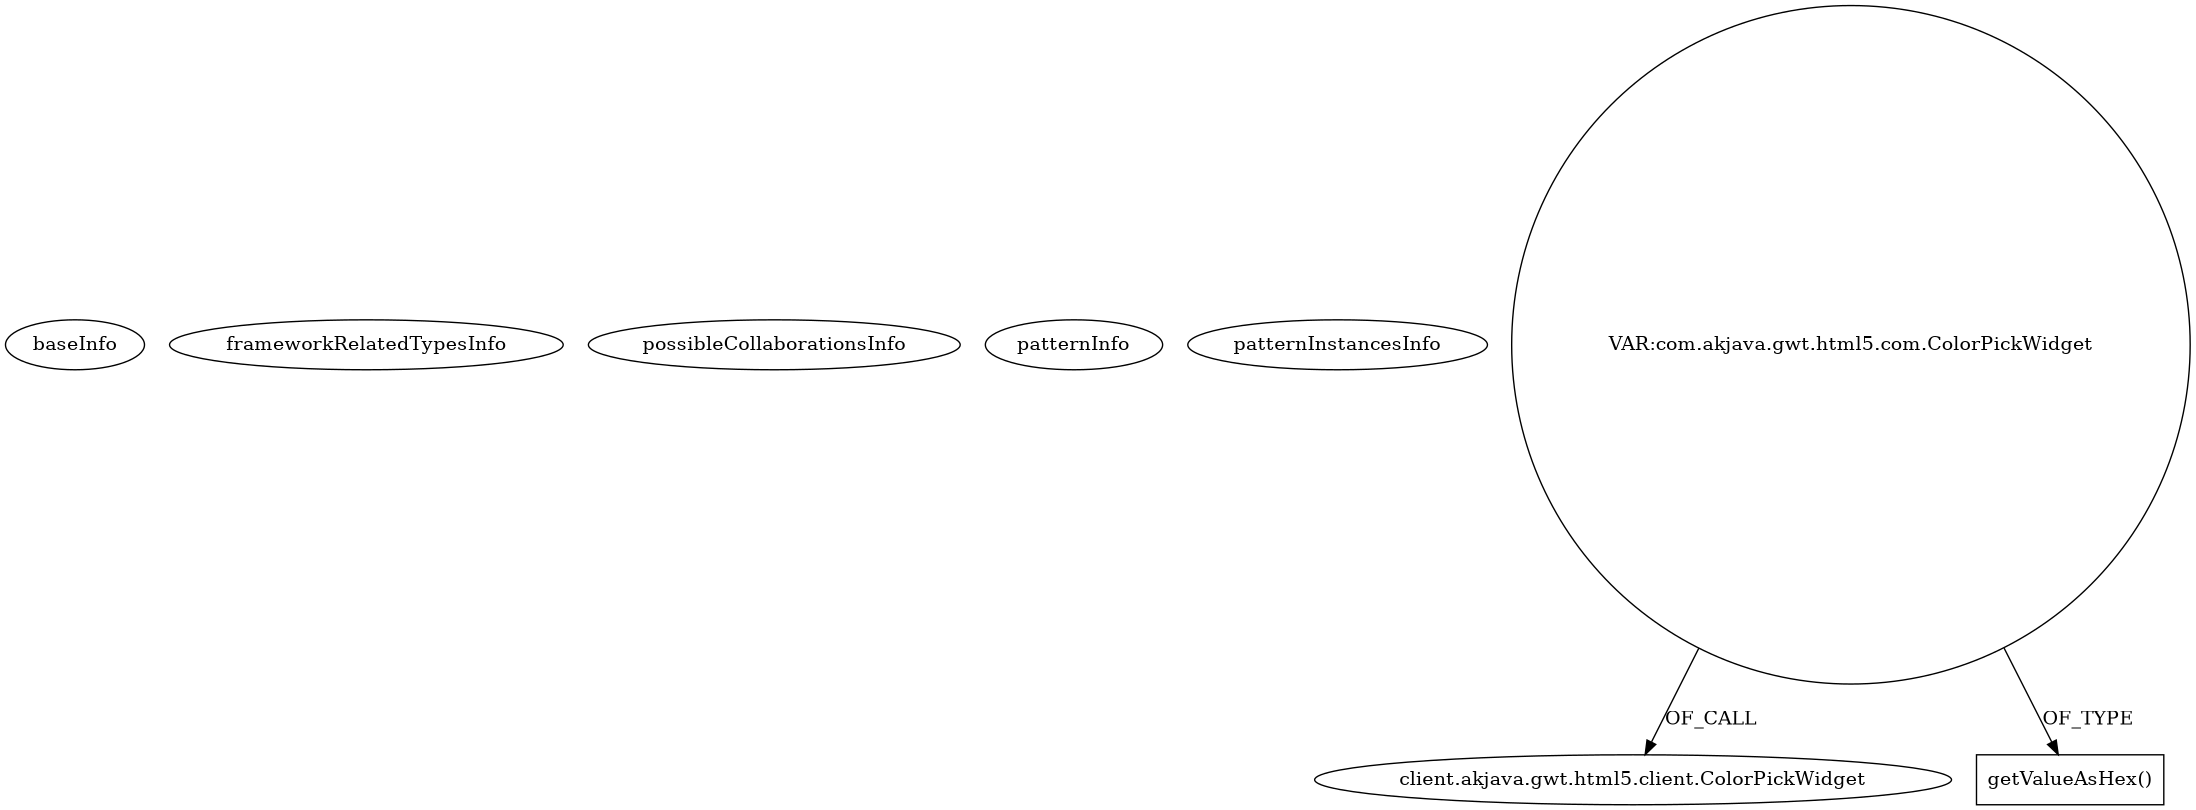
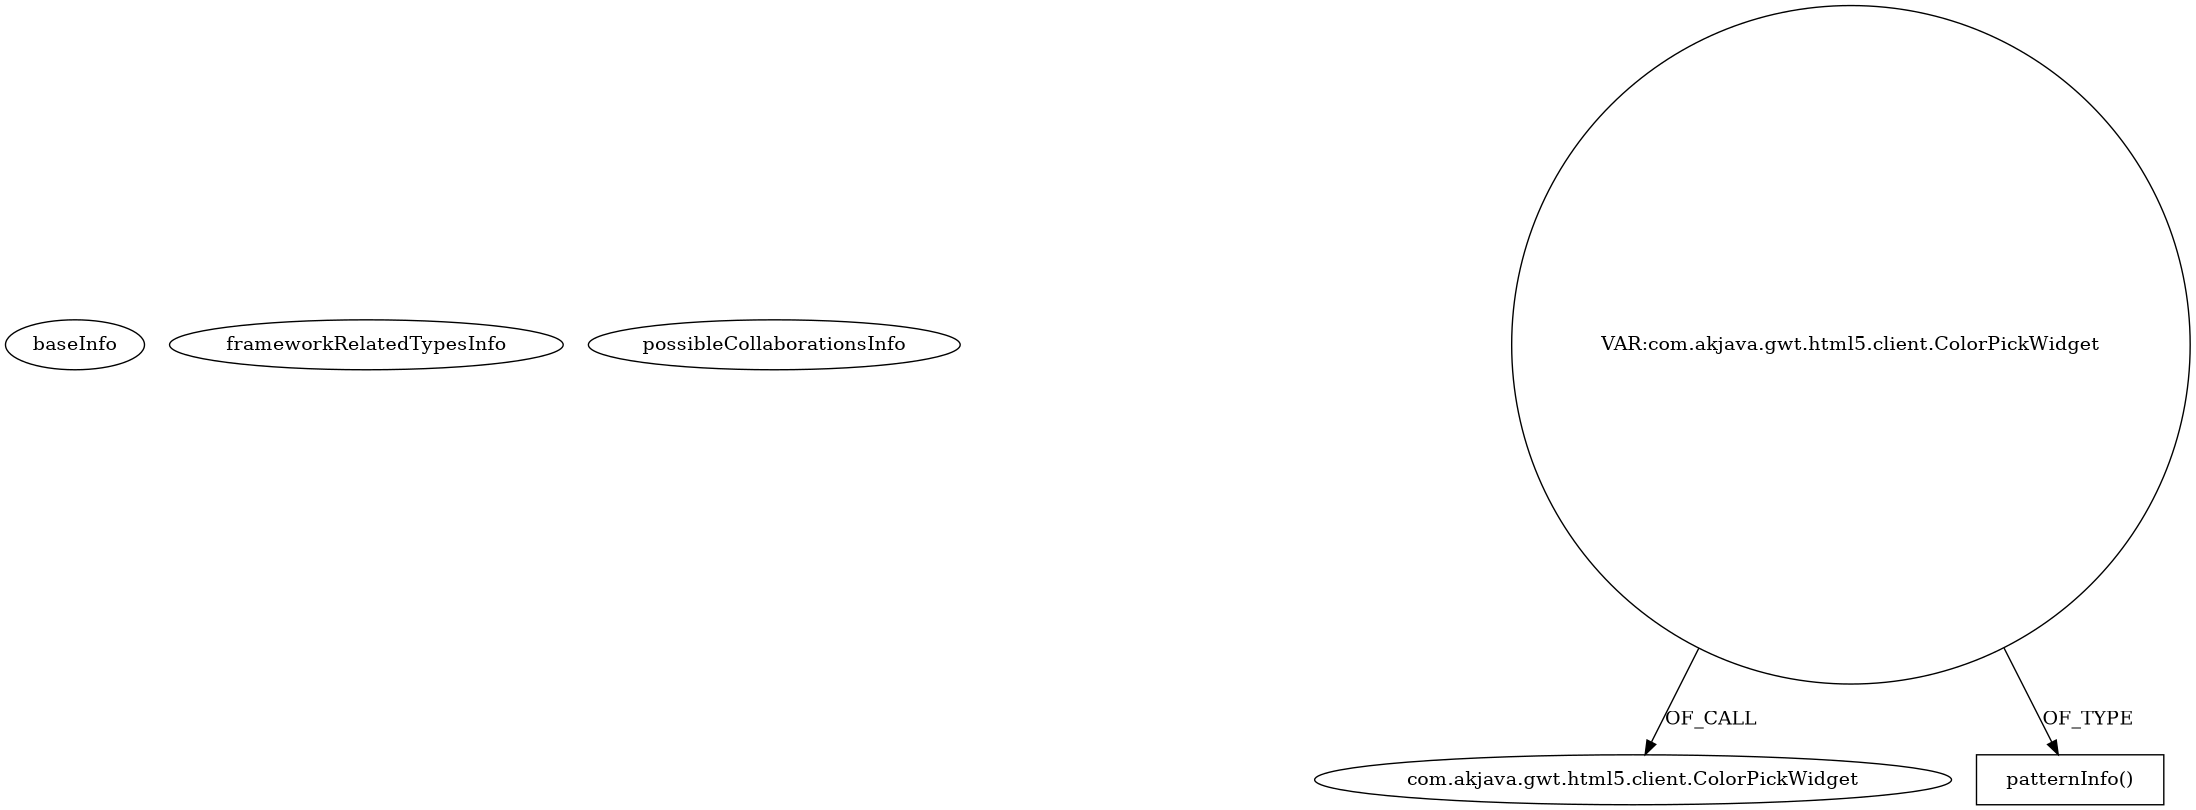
node "patternInfo": removed
node "patternInstancesInfo": removed
node "VAR:com.akjava.gwt.html5.com.ColorPickWidget": label "VAR:com.akjava.gwt.html5.com.ColorPickWidget" -> "VAR:com.akjava.gwt.html5.client.ColorPickWidget"
node "client.akjava.gwt.html5.client.ColorPickWidget": label "client.akjava.gwt.html5.client.ColorPickWidget" -> "com.akjava.gwt.html5.client.ColorPickWidget"
node "getValueAsHex()": label "getValueAsHex()" -> "patternInfo()"
